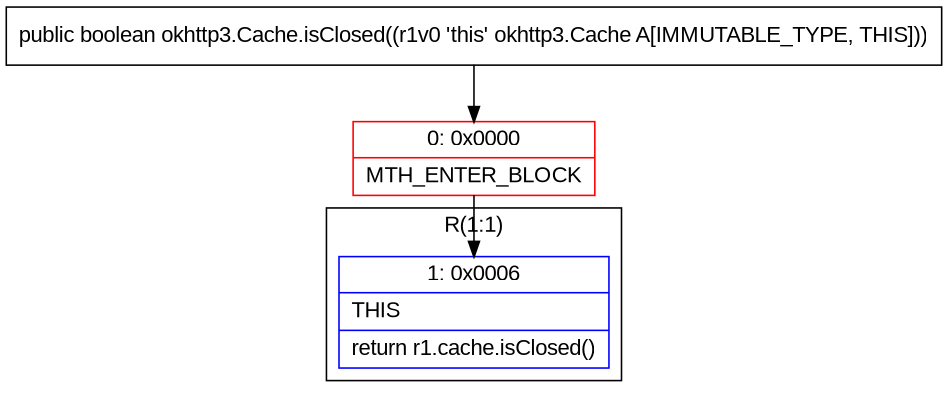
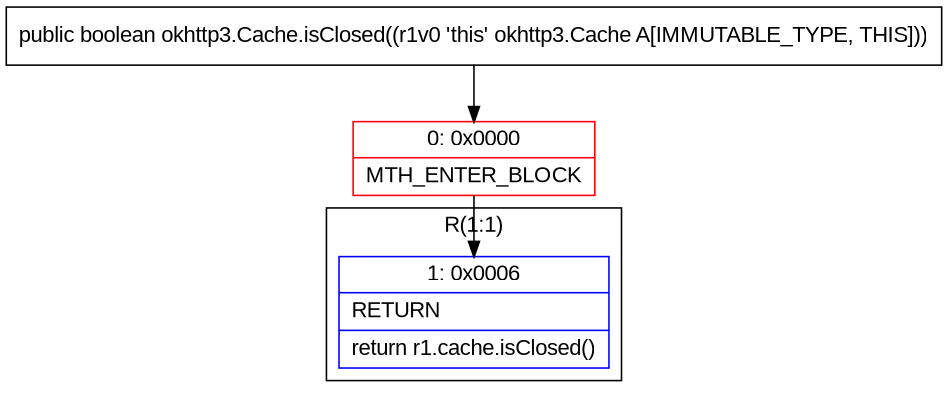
node "1: 0x0006": text "THIS" -> "RETURN"
